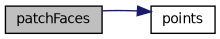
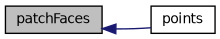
edge "patchFaces" -> "points": reversed
